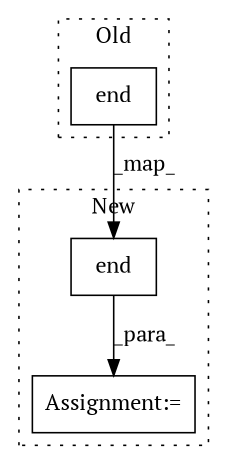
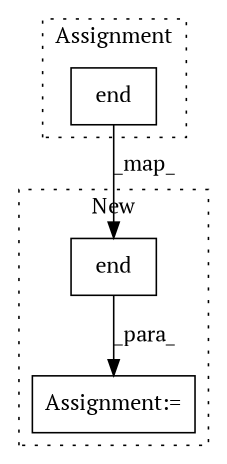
cluster "Old": label "Old" -> "Assignment"
